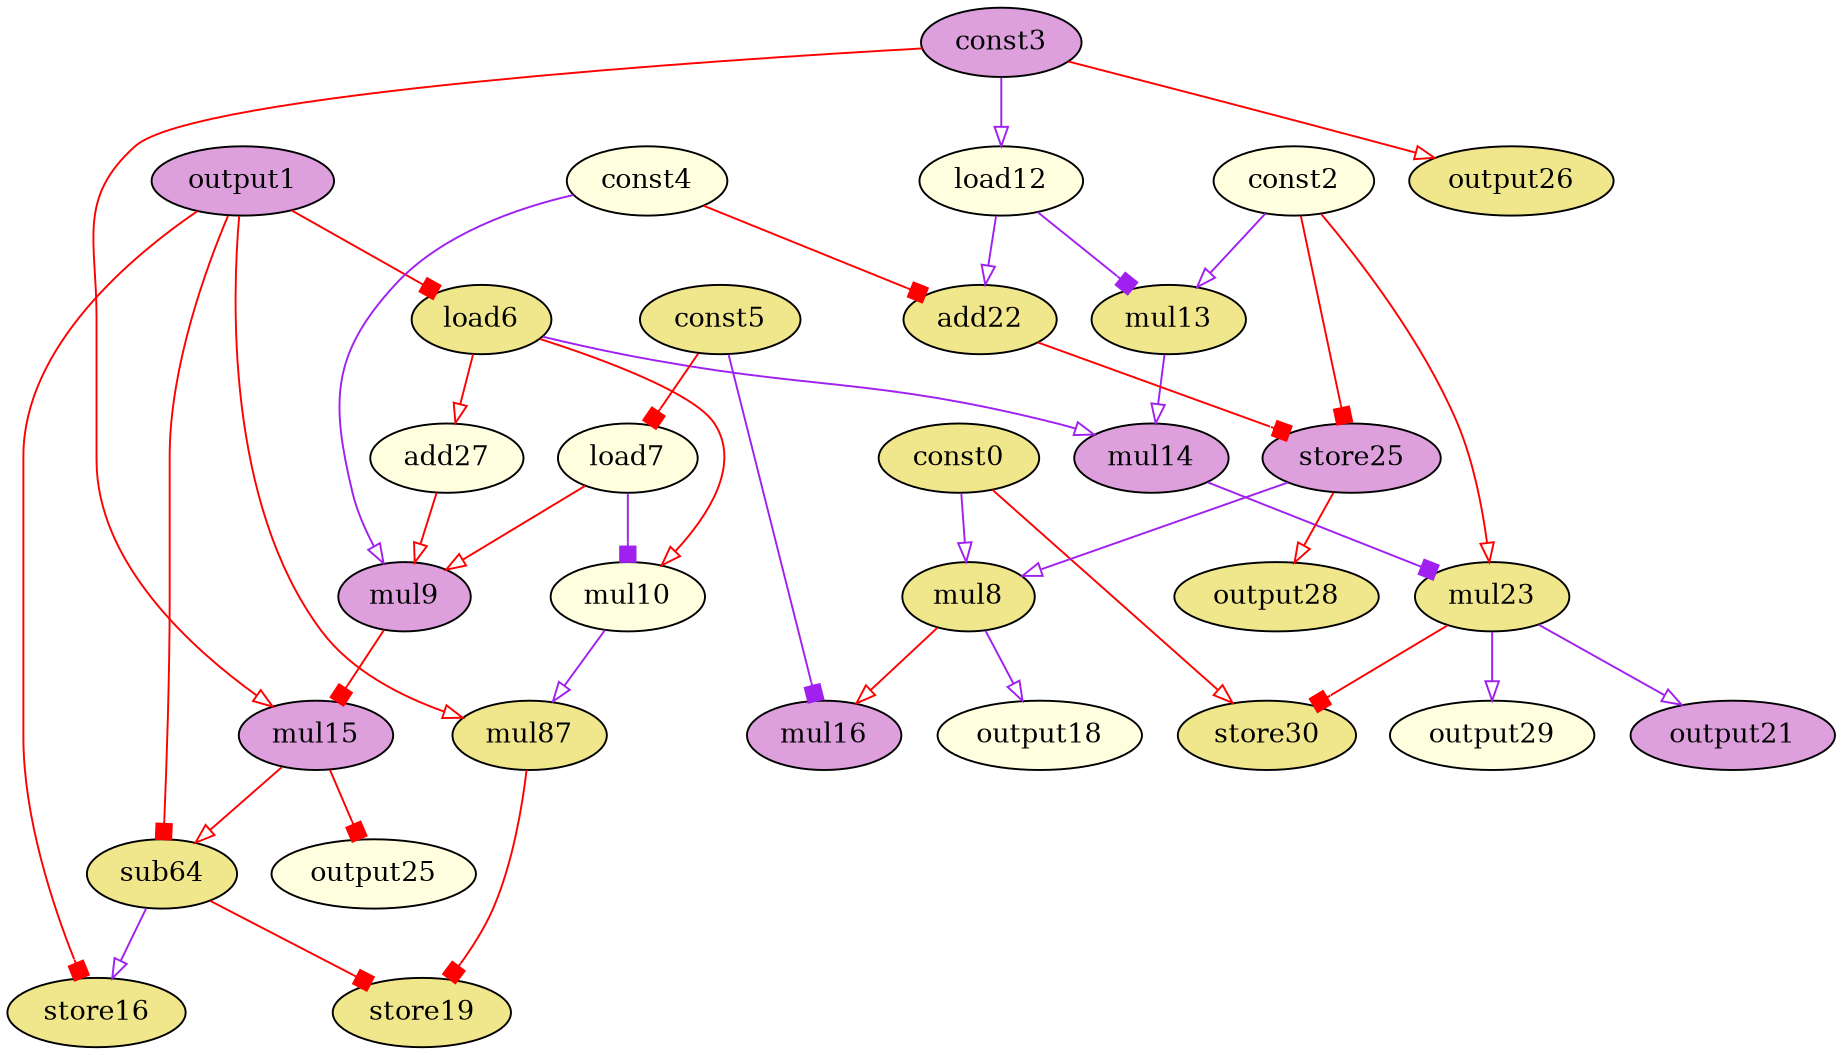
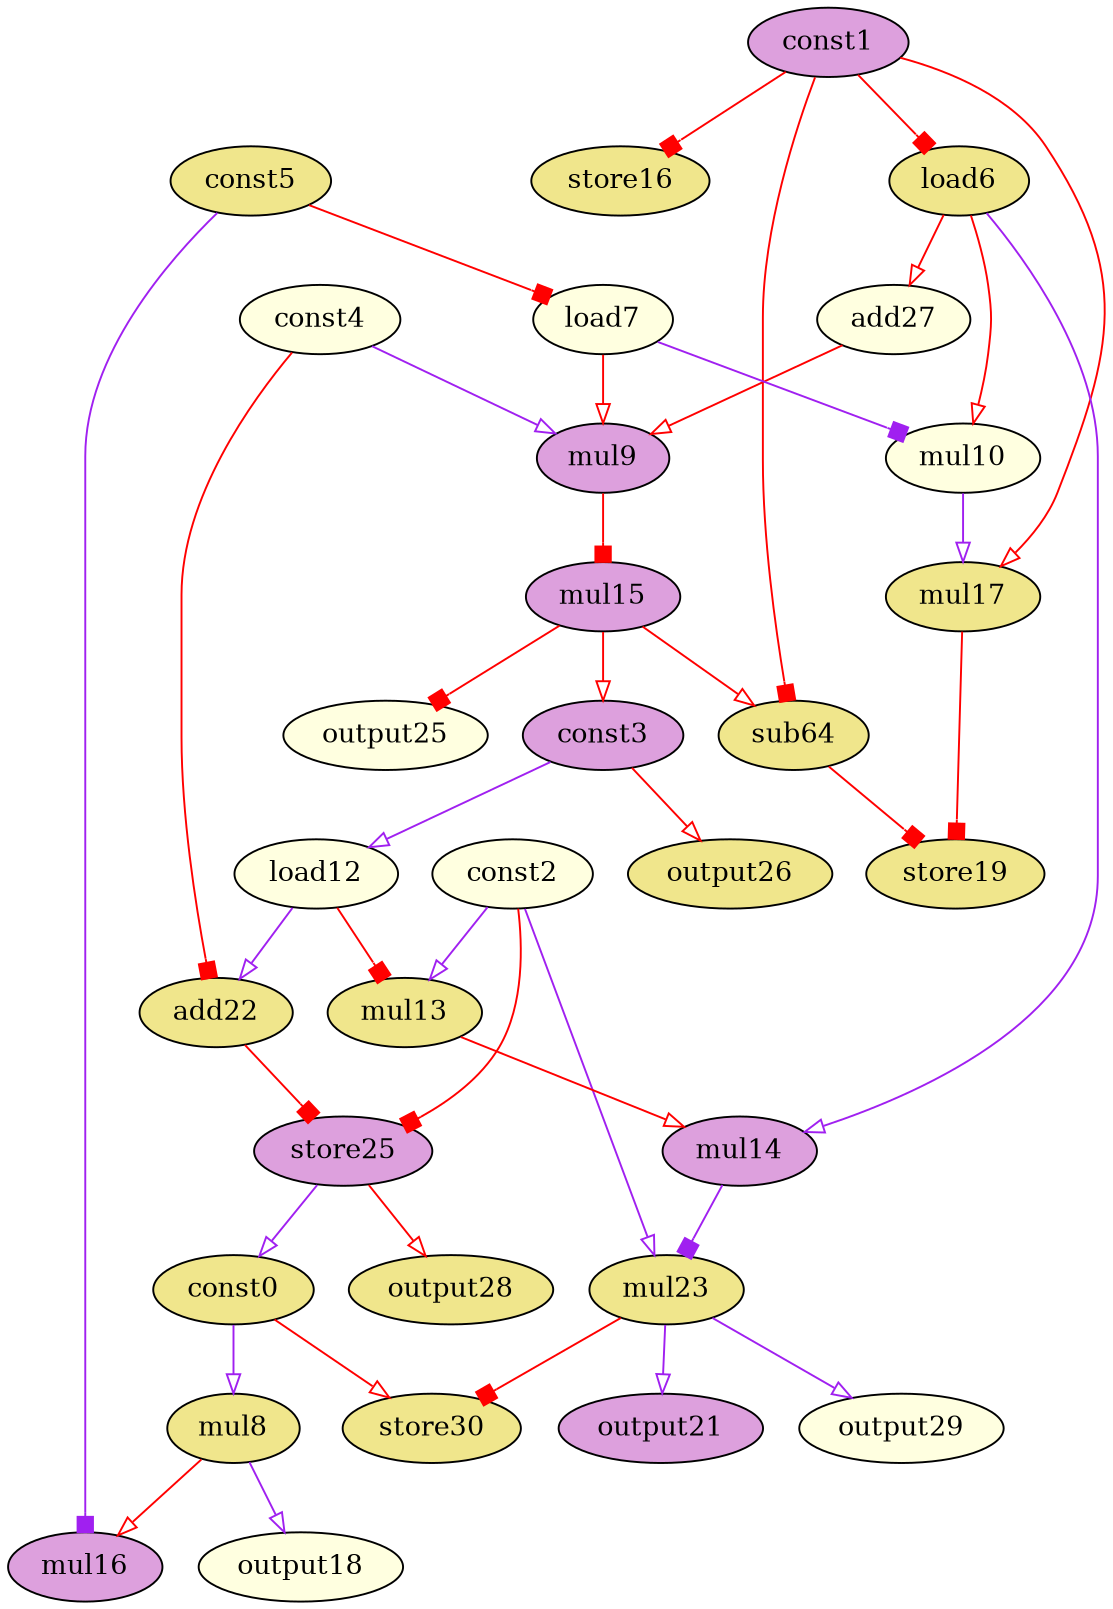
edge "const3" -> "mul15": reversed
node "output1": label "output1" -> "const1"
edge "load12" -> "mul13": color purple -> red
edge "const2" -> "mul23": color red -> purple
edge "mul13" -> "mul14": color purple -> red
edge "store25" -> "mul8": now "store25" -> "const0"
node "mul87": label "mul87" -> "mul17"
edge "sub64" -> "store16": removed
